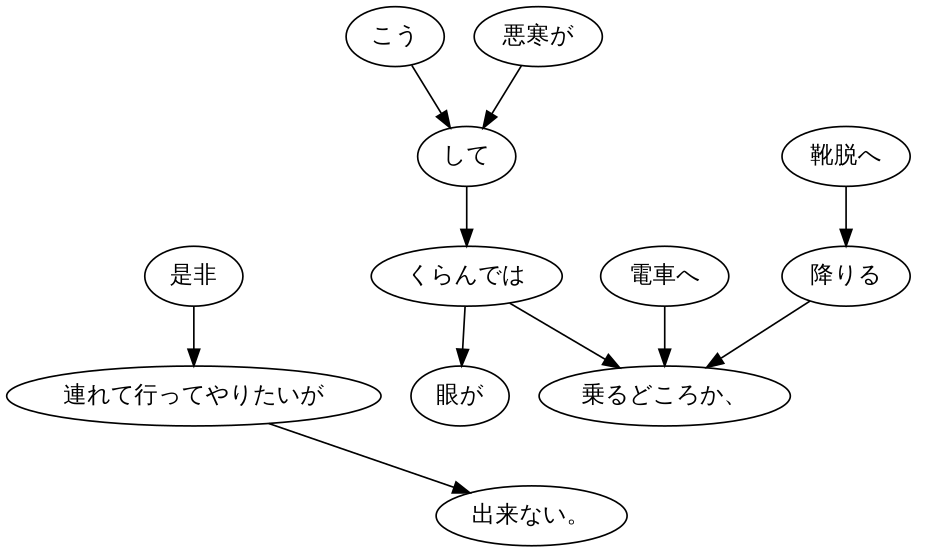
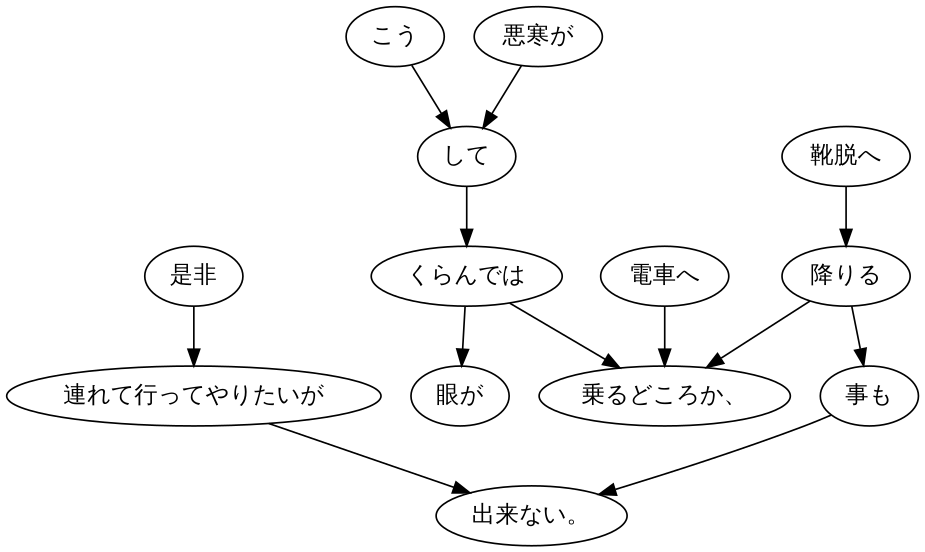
node "事も": added
